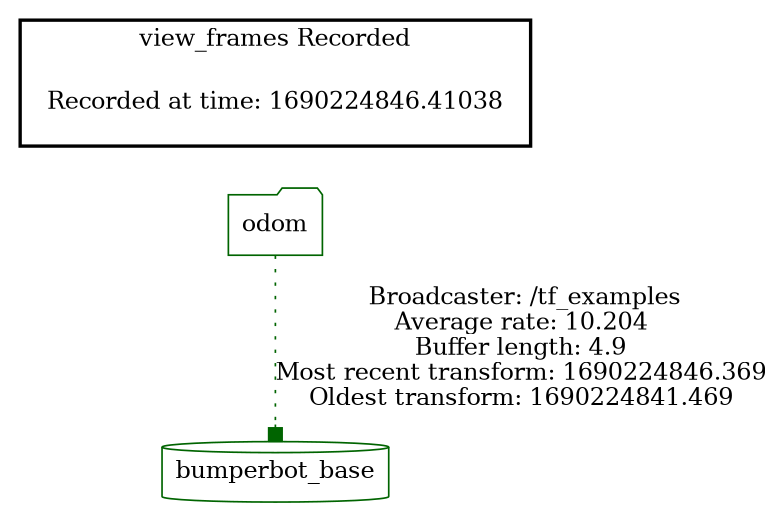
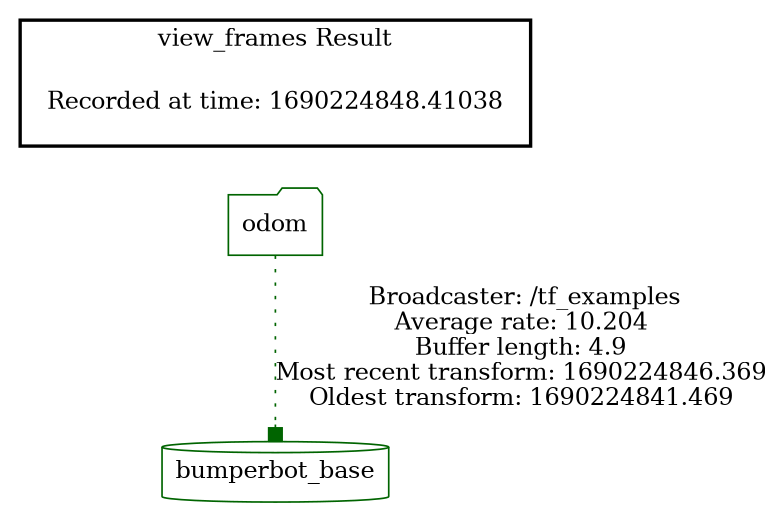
cluster "view_frames Recorded": label "view_frames Recorded" -> "view_frames Result"
node "Recorded at time: 1690224846.41038": label "Recorded at time: 1690224846.41038" -> "Recorded at time: 1690224848.41038"
